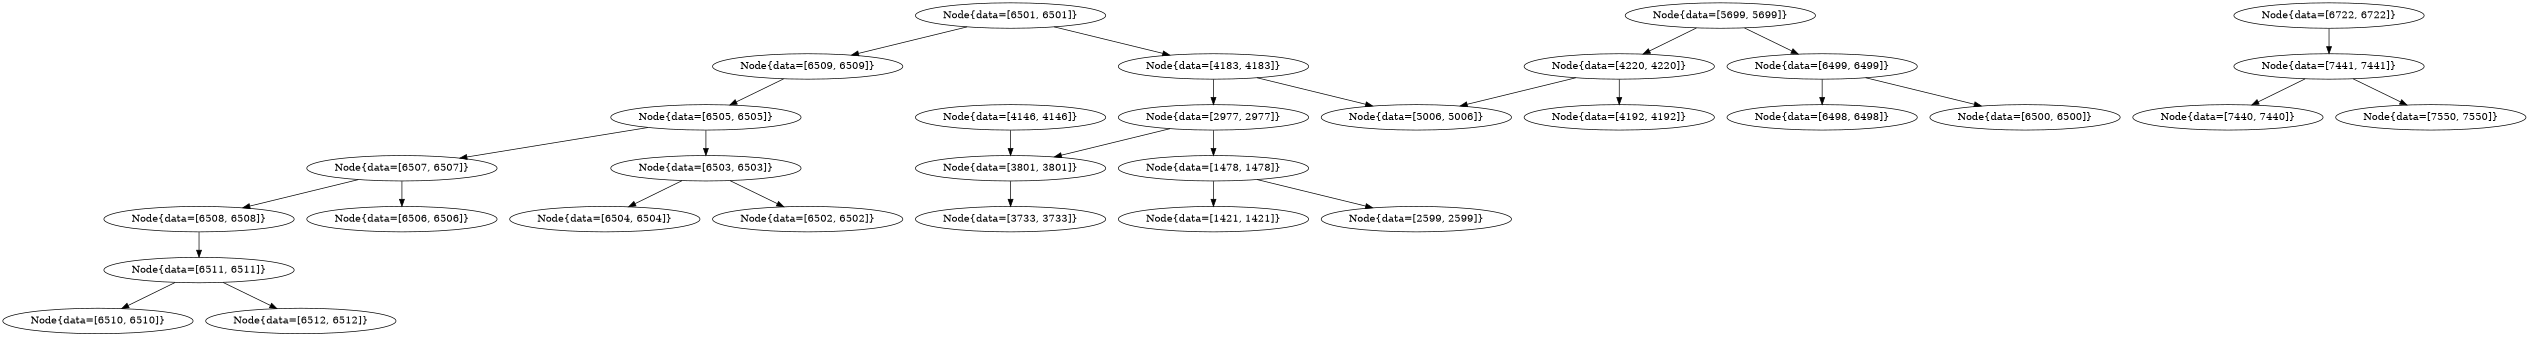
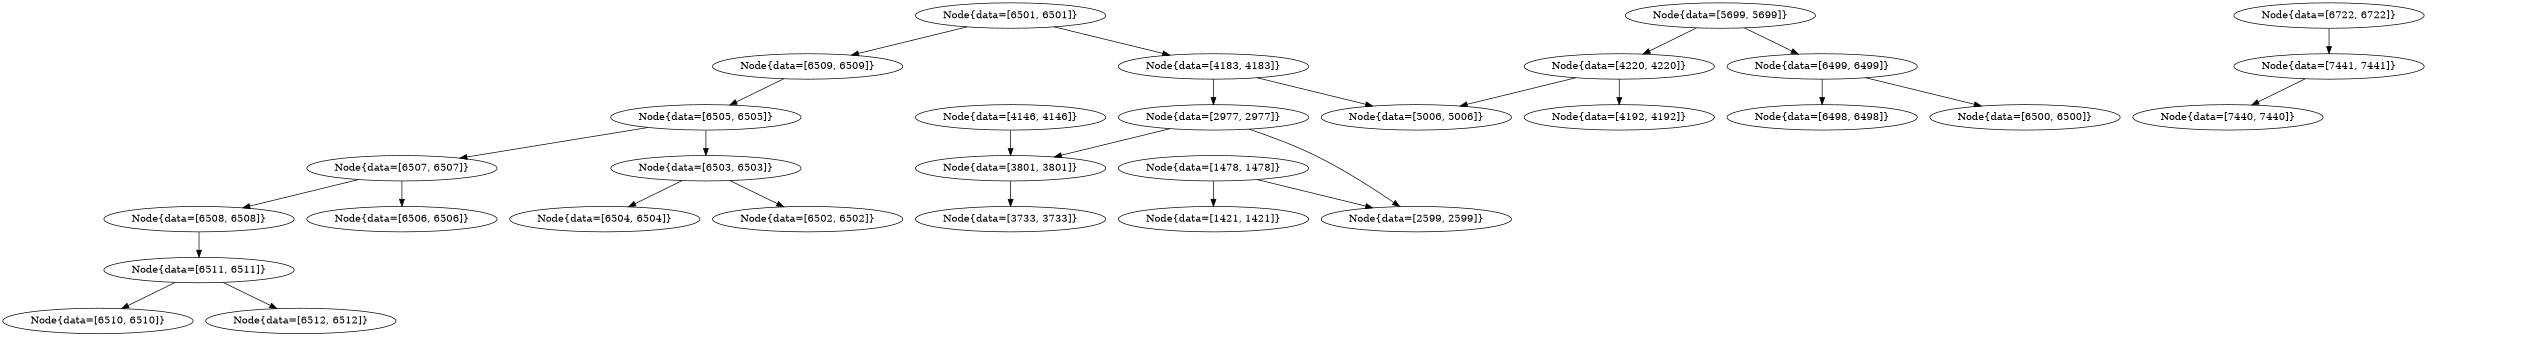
node "Node{data=[7550, 7550]}": removed
edge "Node{data=[2977, 2977]}" -> "Node{data=[1478, 1478]}": now "Node{data=[2977, 2977]}" -> "Node{data=[2599, 2599]}"
